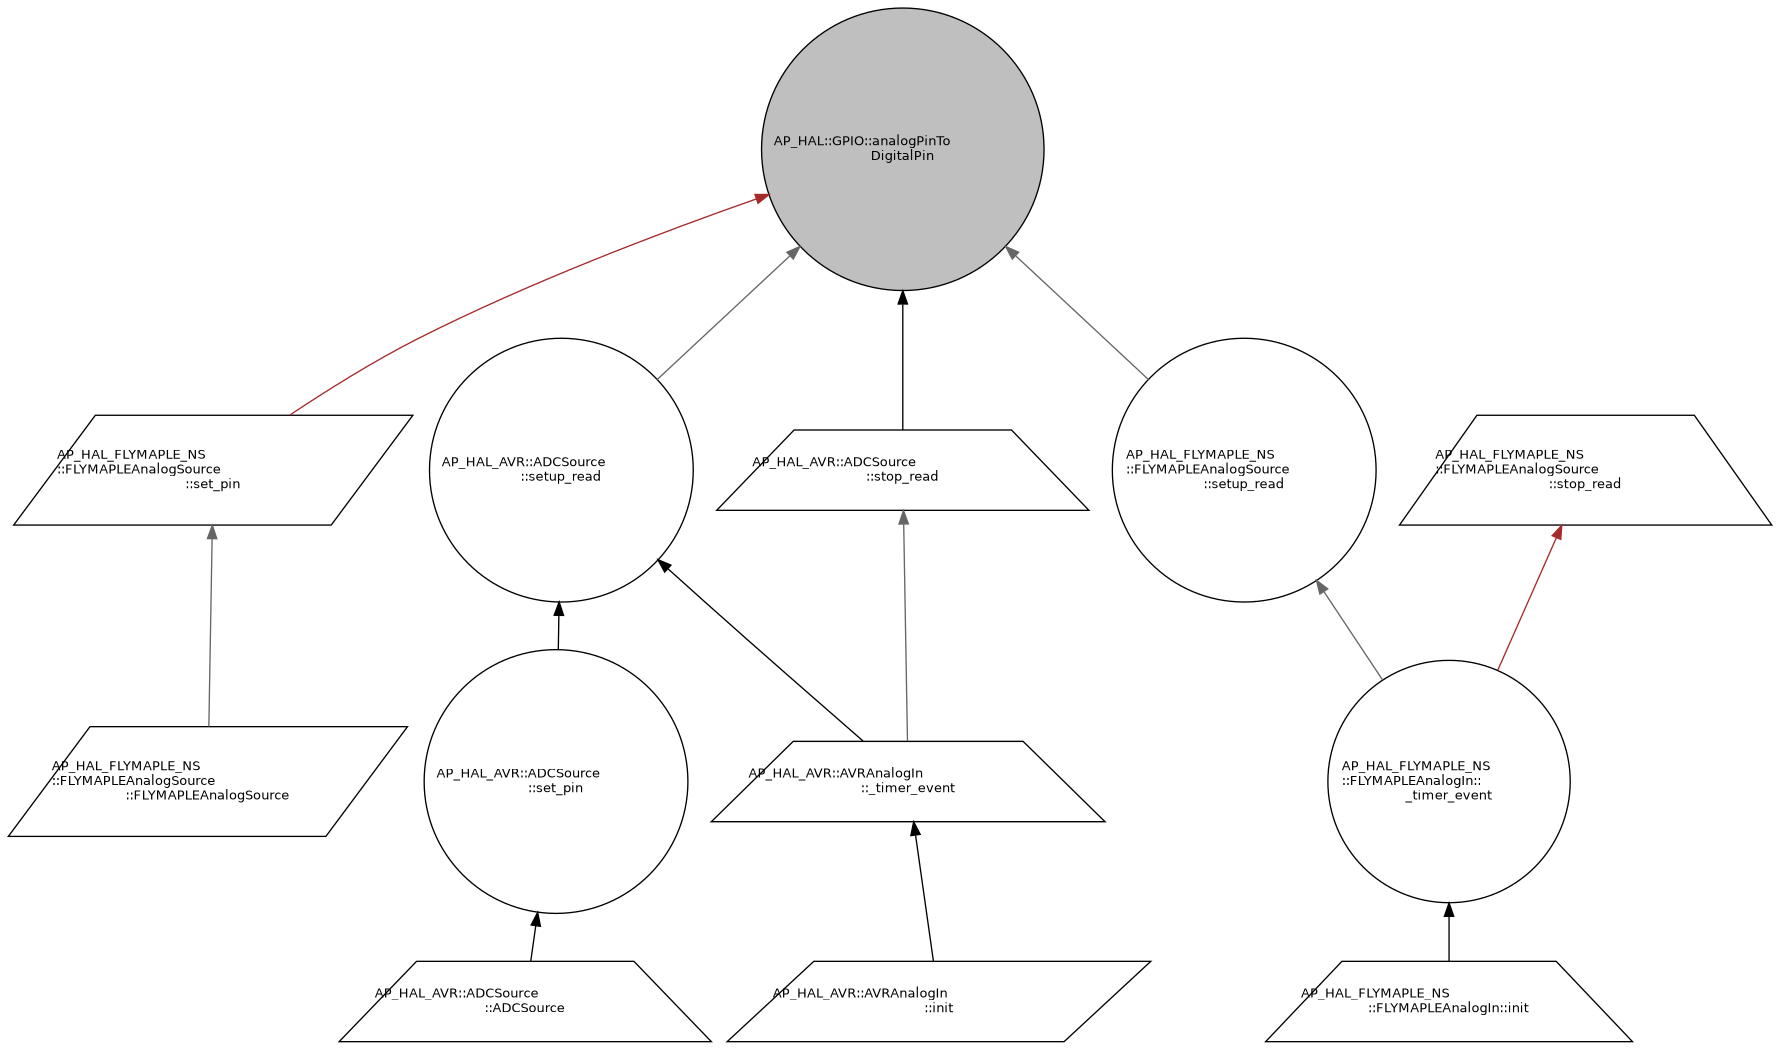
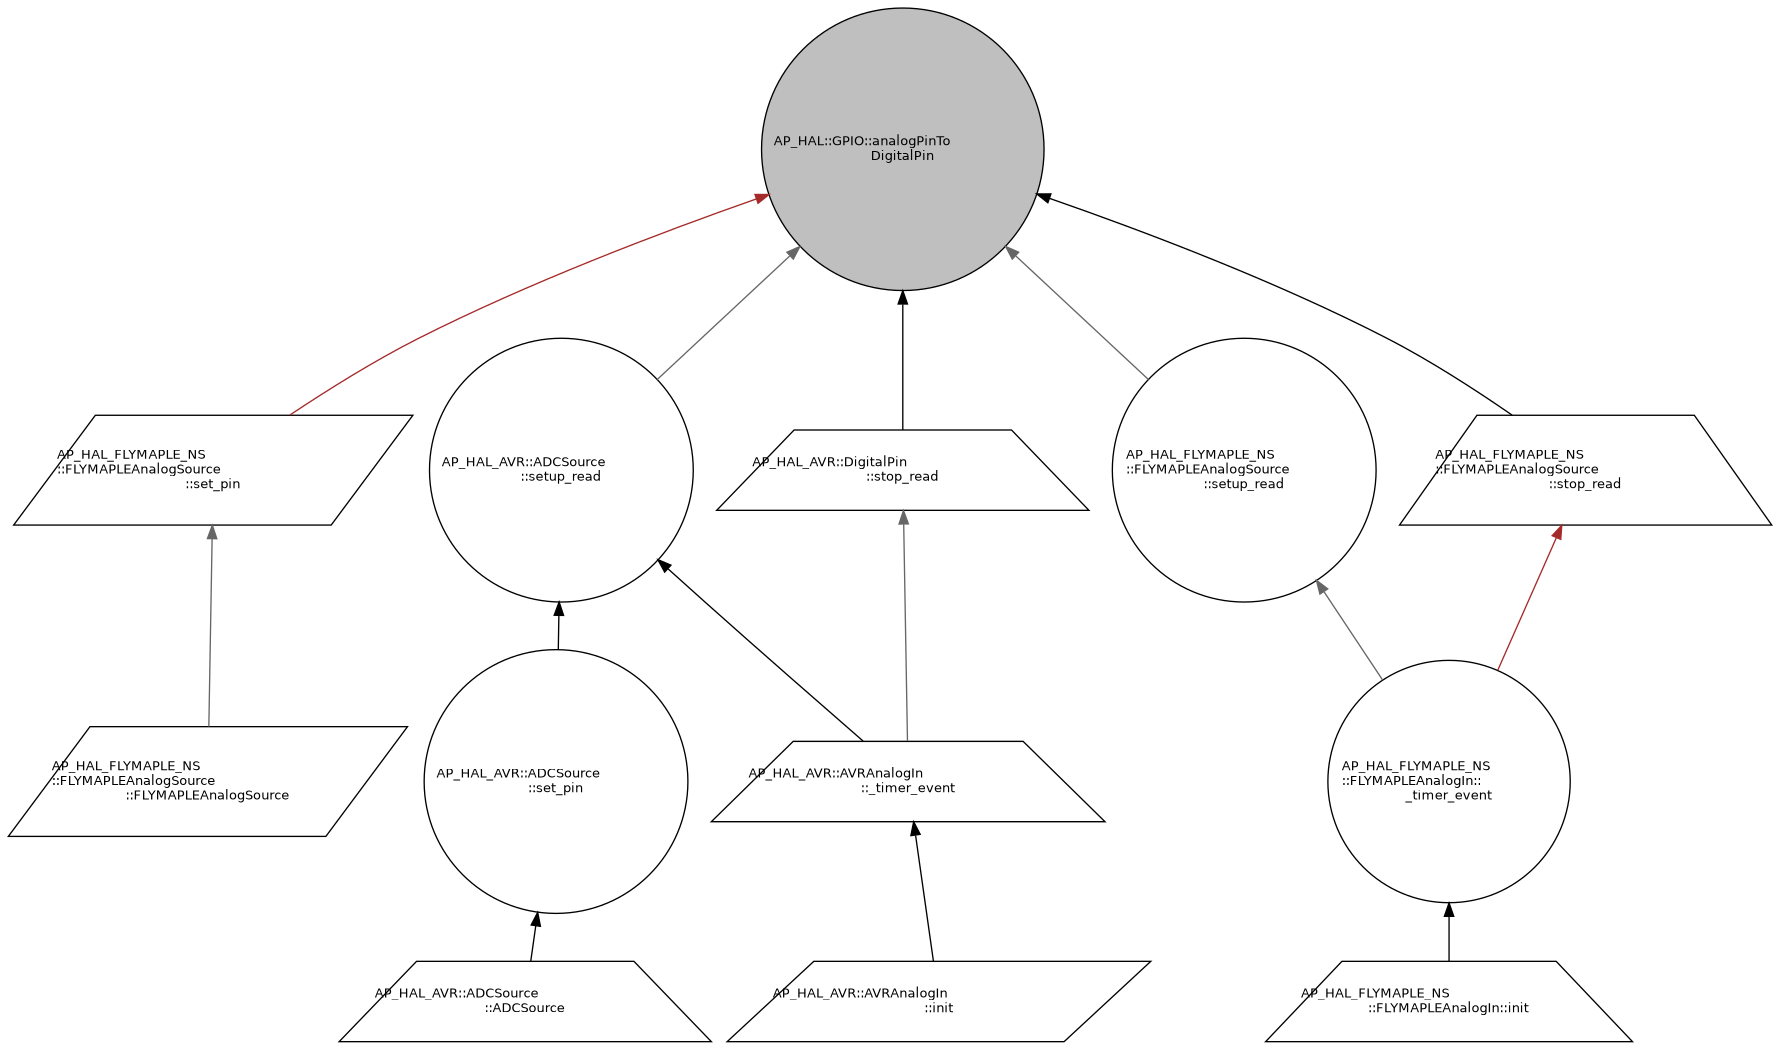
edge "AP_HAL_FLYMAPLE_NS ::FLYMAPLEAnalogSource ::stop_read" -> "AP_HAL::GPIO::analogPinTo DigitalPin": added
node "AP_HAL_AVR::ADCSource ::stop_read": label "AP_HAL_AVR::ADCSource ::stop_read" -> "AP_HAL_AVR::DigitalPin ::stop_read"
